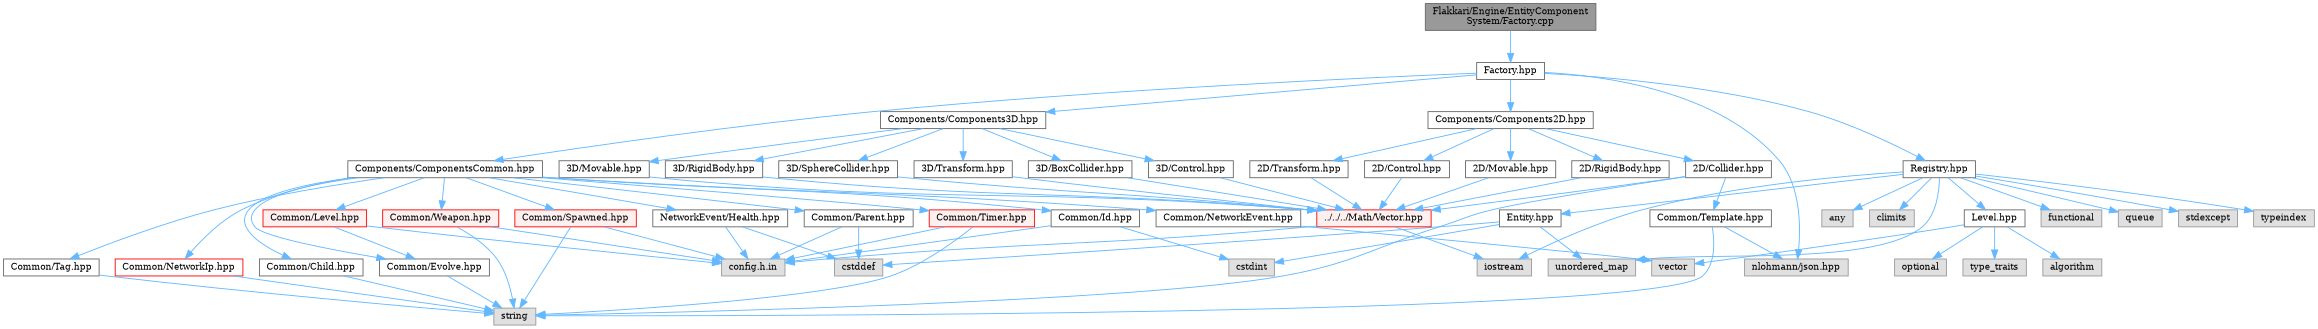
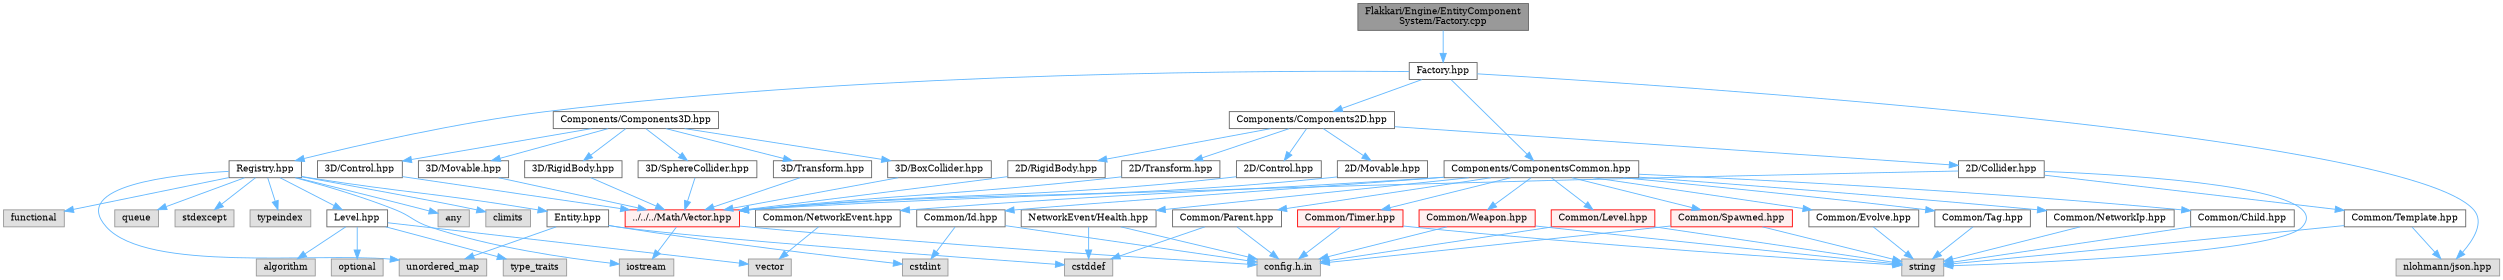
edge "Factory.hpp" -> "Components/Components3D.hpp": removed
edge "Common/Level.hpp" -> "Common/Evolve.hpp": now "Common/Level.hpp" -> "string"
node "Common/NetworkIp.hpp": color red -> grey40
